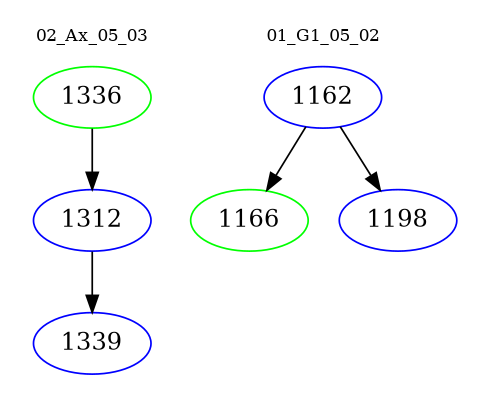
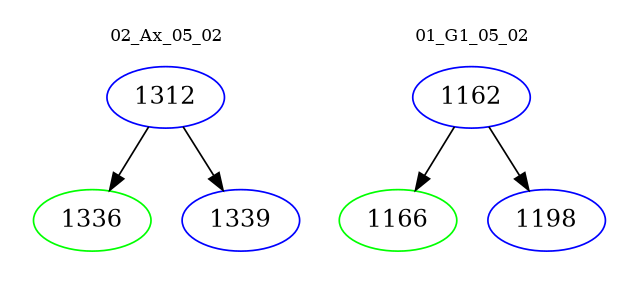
cluster "02_Ax_05_03": label "02_Ax_05_03" -> "02_Ax_05_02"
edge "1336" -> "1312": reversed
